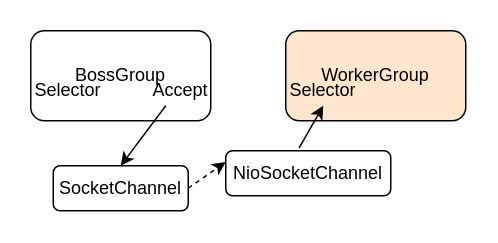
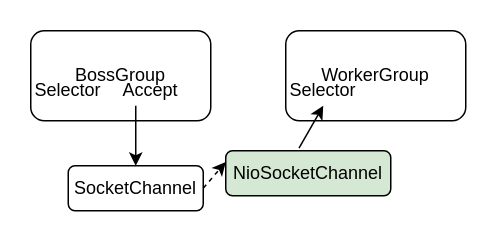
node "WorkerGroup": fillcolor #ffe6cc -> #ffffff
node "Accept": moved (181, 91) -> (151, 91)
node "NioSocketChannel": fillcolor #ffffff -> #d5e8d4
node "SocketChannel": moved (121, 188) -> (136, 188)
